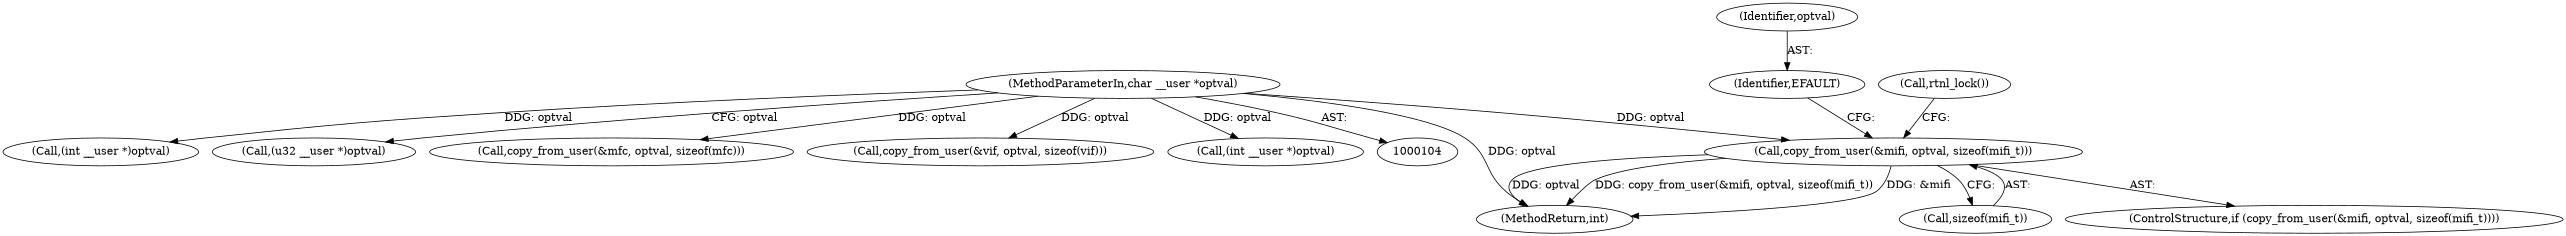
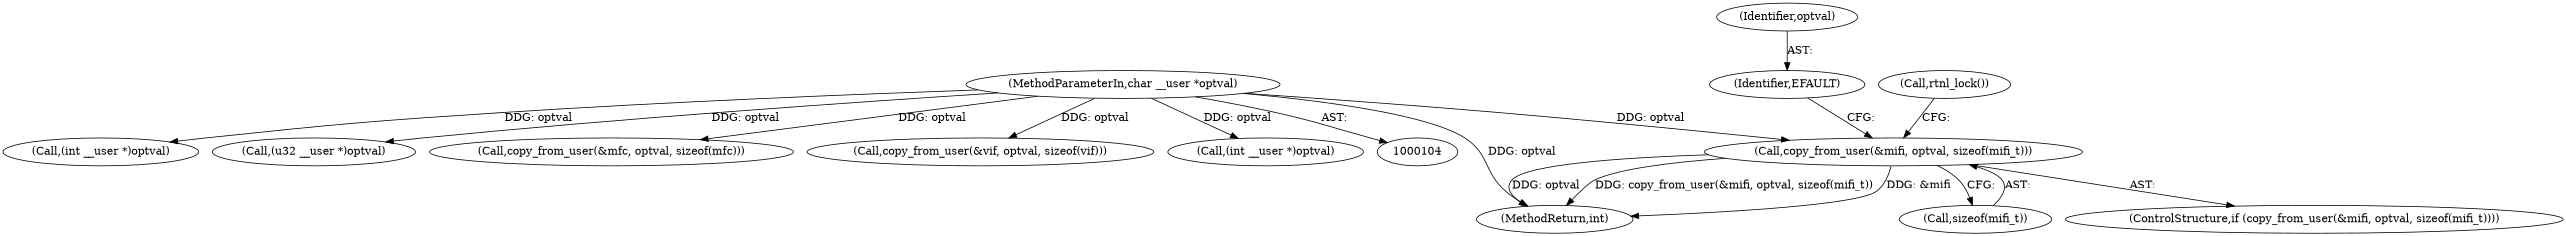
edge "(MethodParameterIn,char __user *optval)" -> "(Call,(u32 __user *)optval)": label "CFG: optval" -> "DDG: optval"
